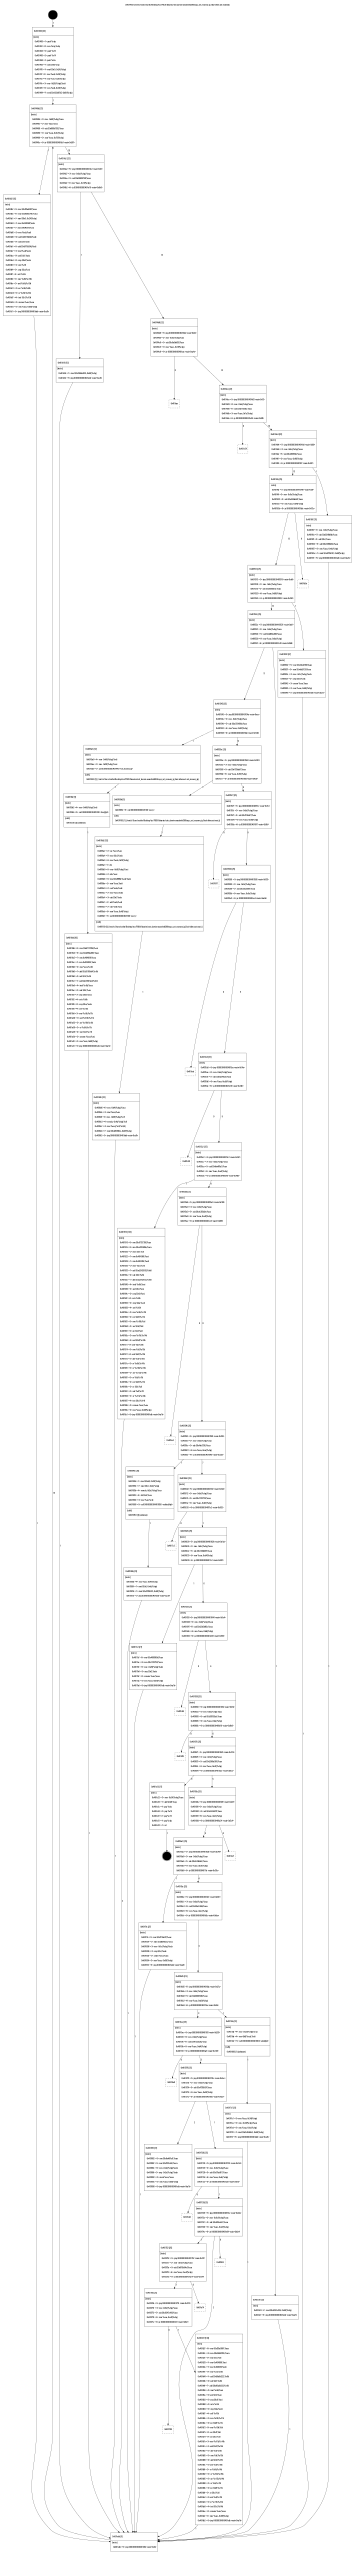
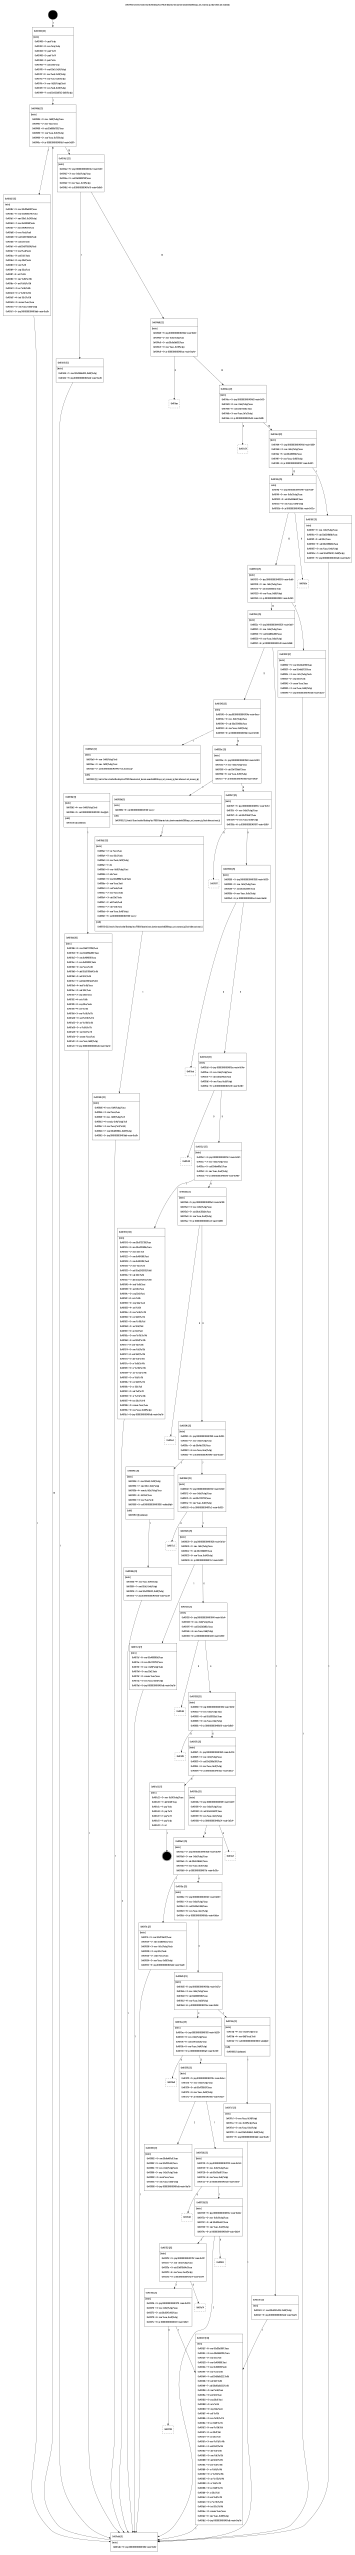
edge "0x4019a6 [12]" -> "0x4019b2 [9]": removed, label "1"
edge "0x401671 [25]" -> "0x40168a [25]": removed, label "5"
edge "0x401a18 [12]" -> "0x401edb [5]": now "0x401a18 [12]" -> "0x401d27 [144]"
